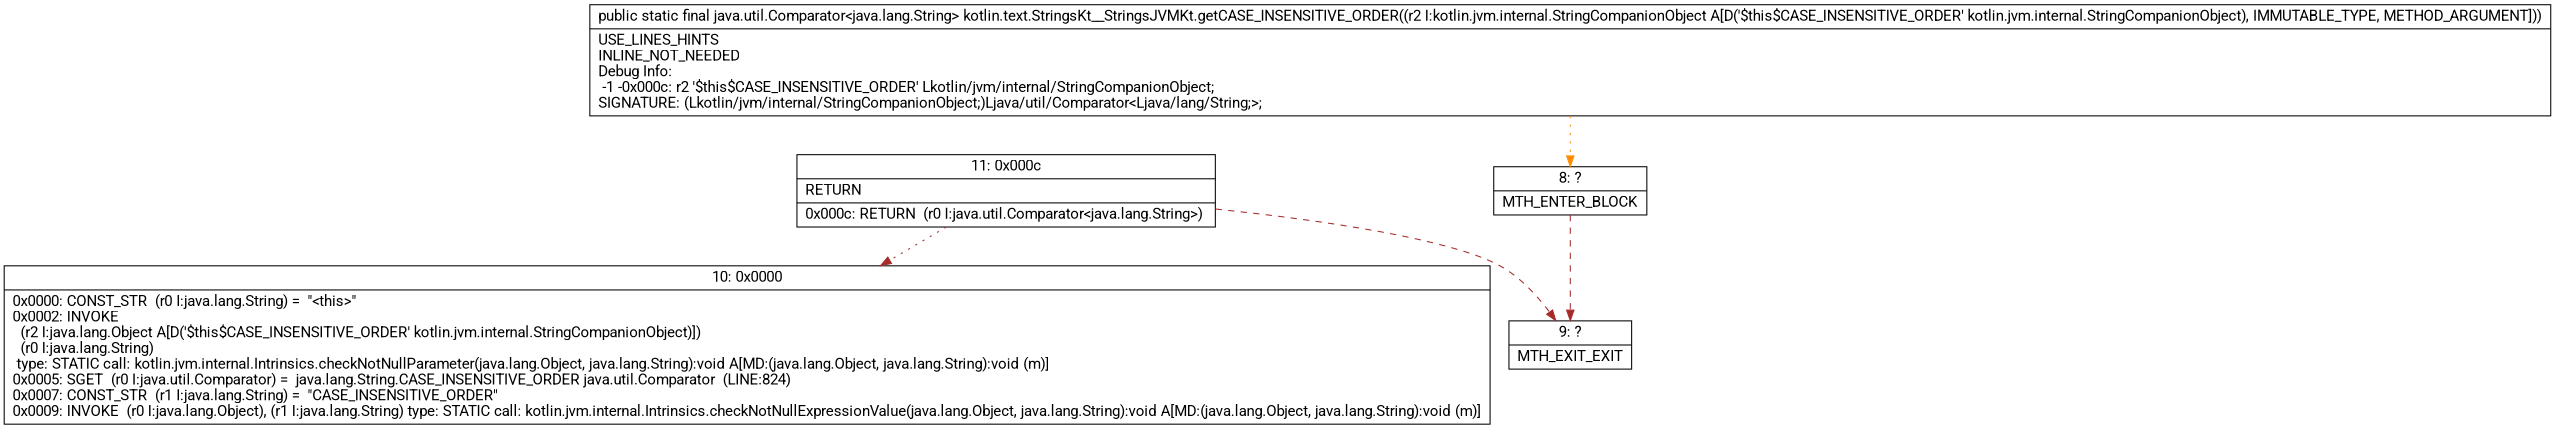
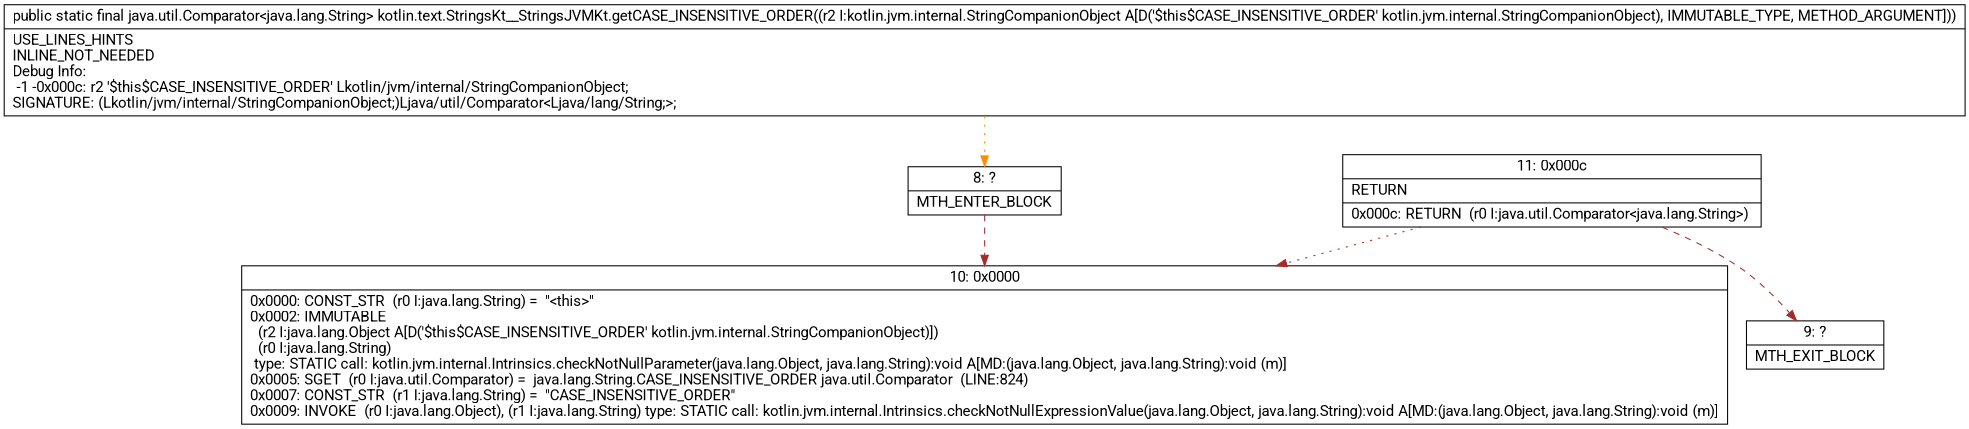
edge "8: ?" -> "9: ?": now "8: ?" -> "10: 0x0000"
node "10: 0x0000": text "0x0002: INVOKE" -> "0x0002: IMMUTABLE"
node "9: ?": text "MTH_EXIT_EXIT" -> "MTH_EXIT_BLOCK"
